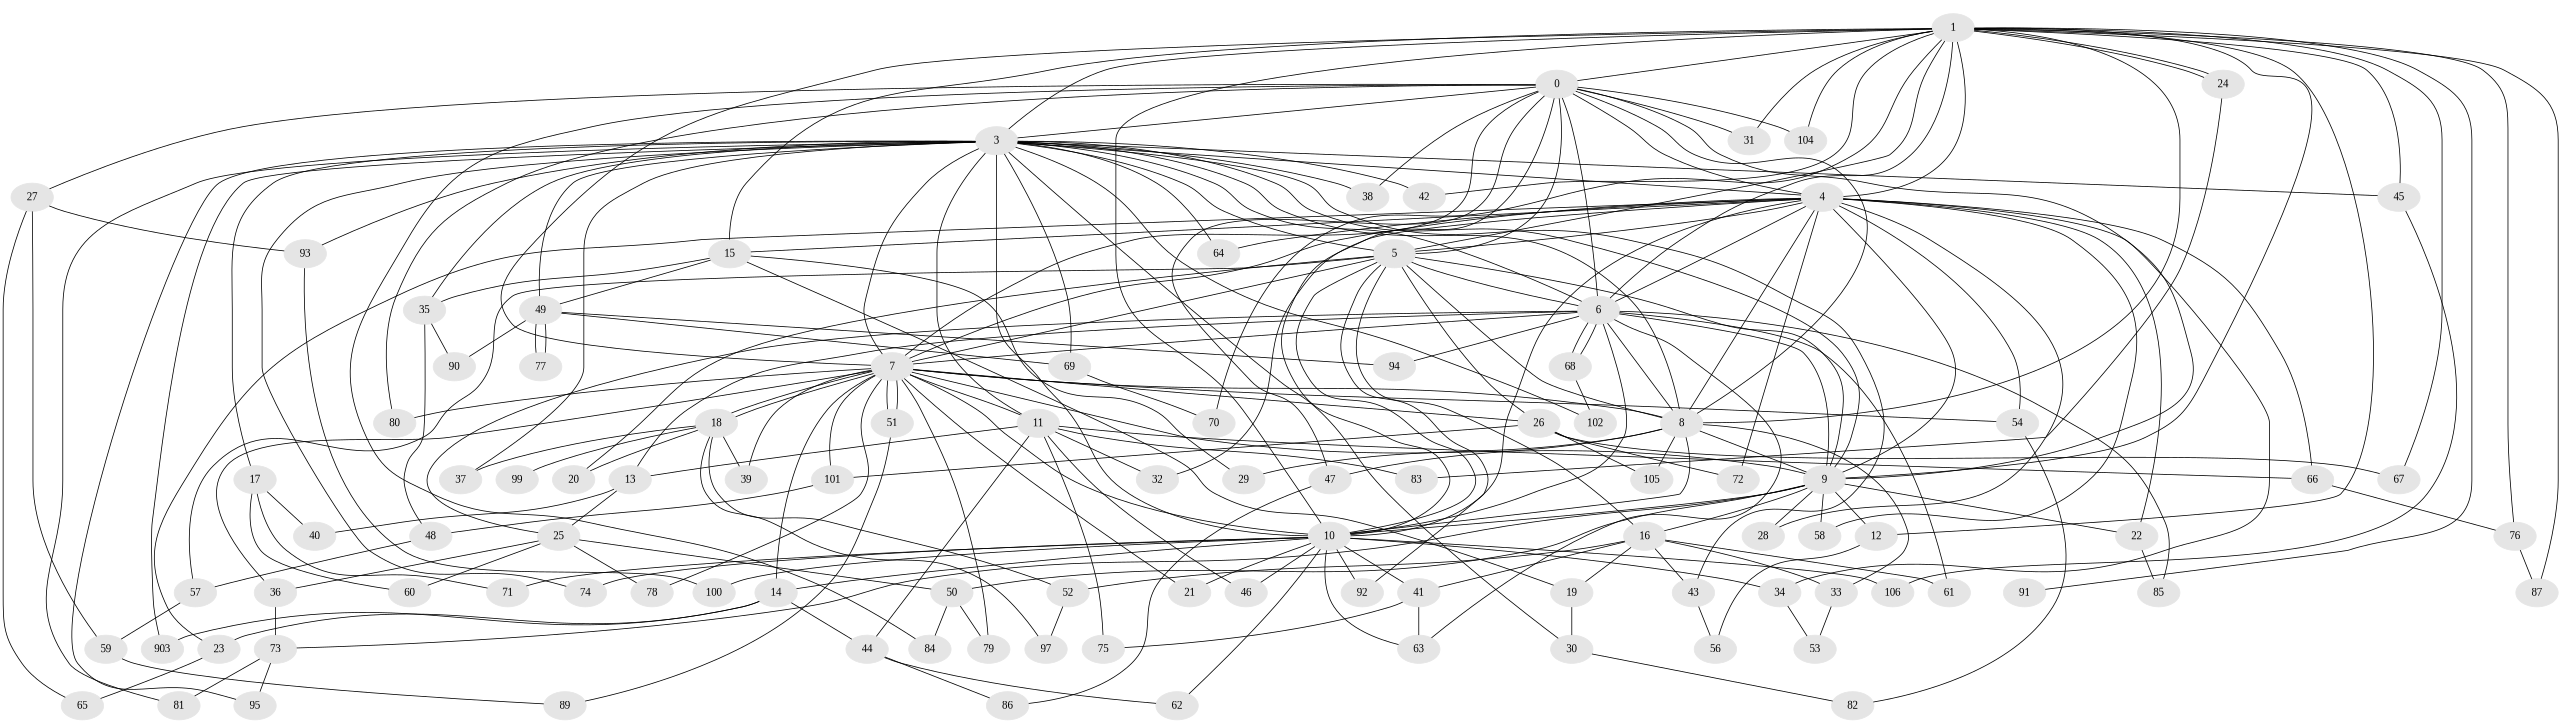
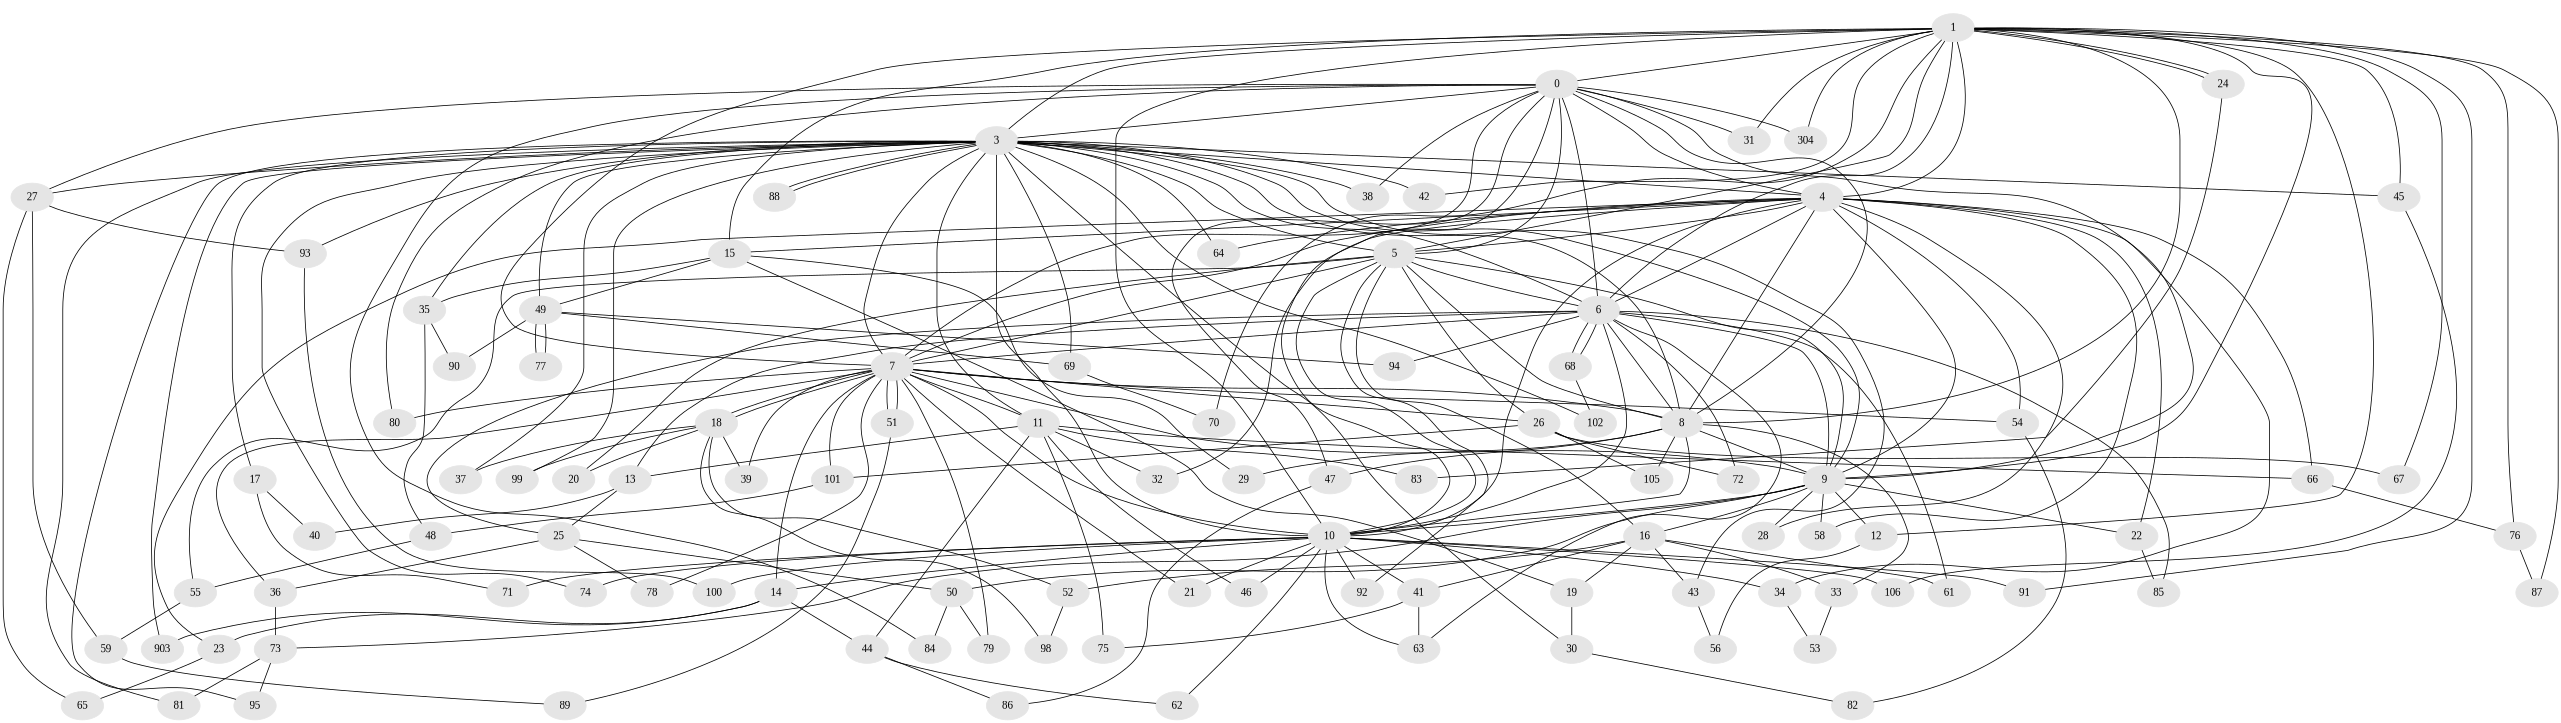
node "104": label "104" -> "304"
edge "3" -- "27": added
node "88": added
edge "3" -- "99": added
edge "4" -- "72": now "6" -- "72"
edge "10" -- "91": added
node "57": label "57" -> "55"
node "60": removed
node "97": label "97" -> "98"
